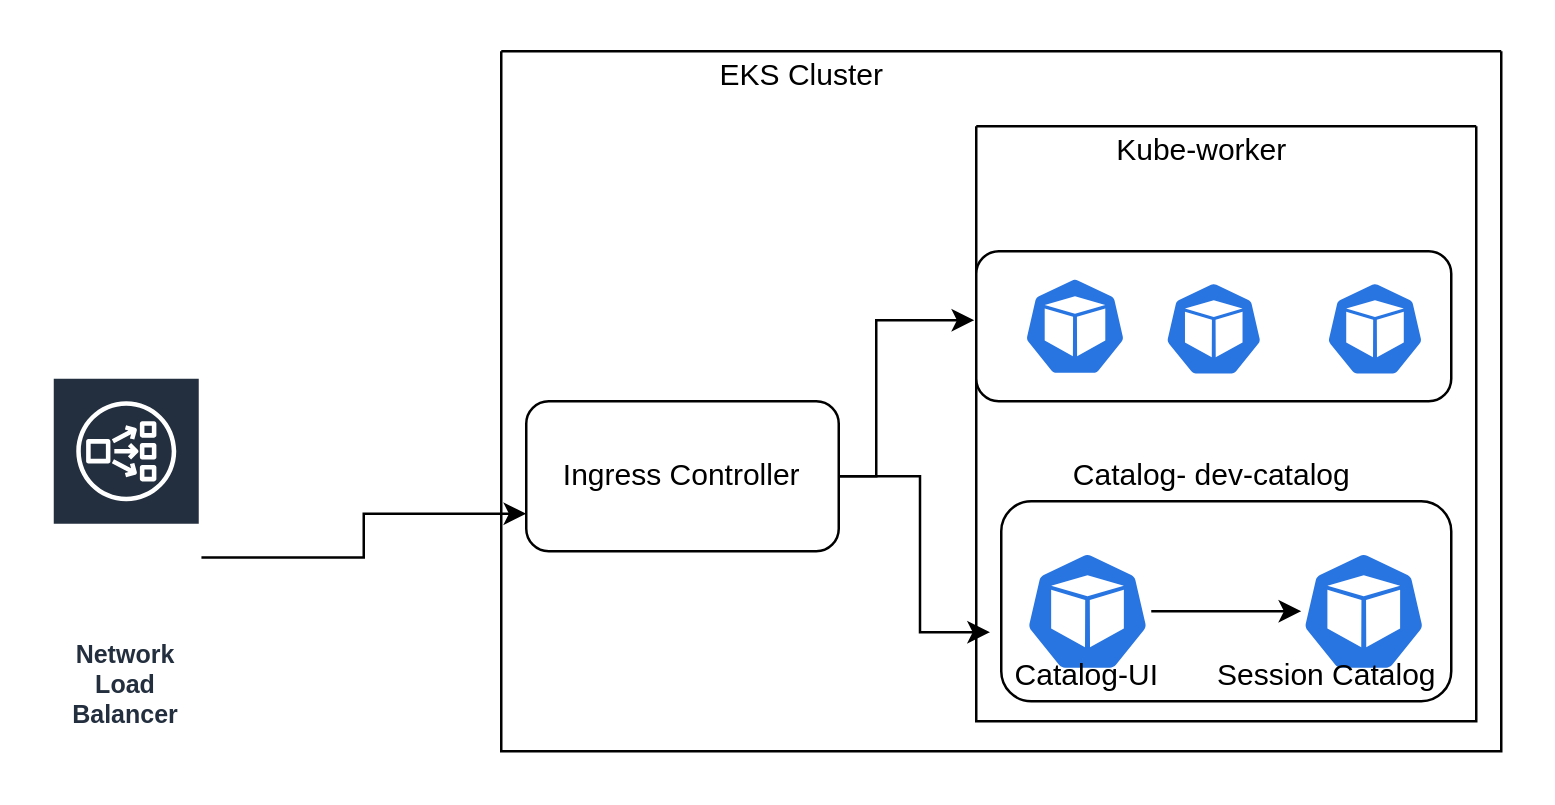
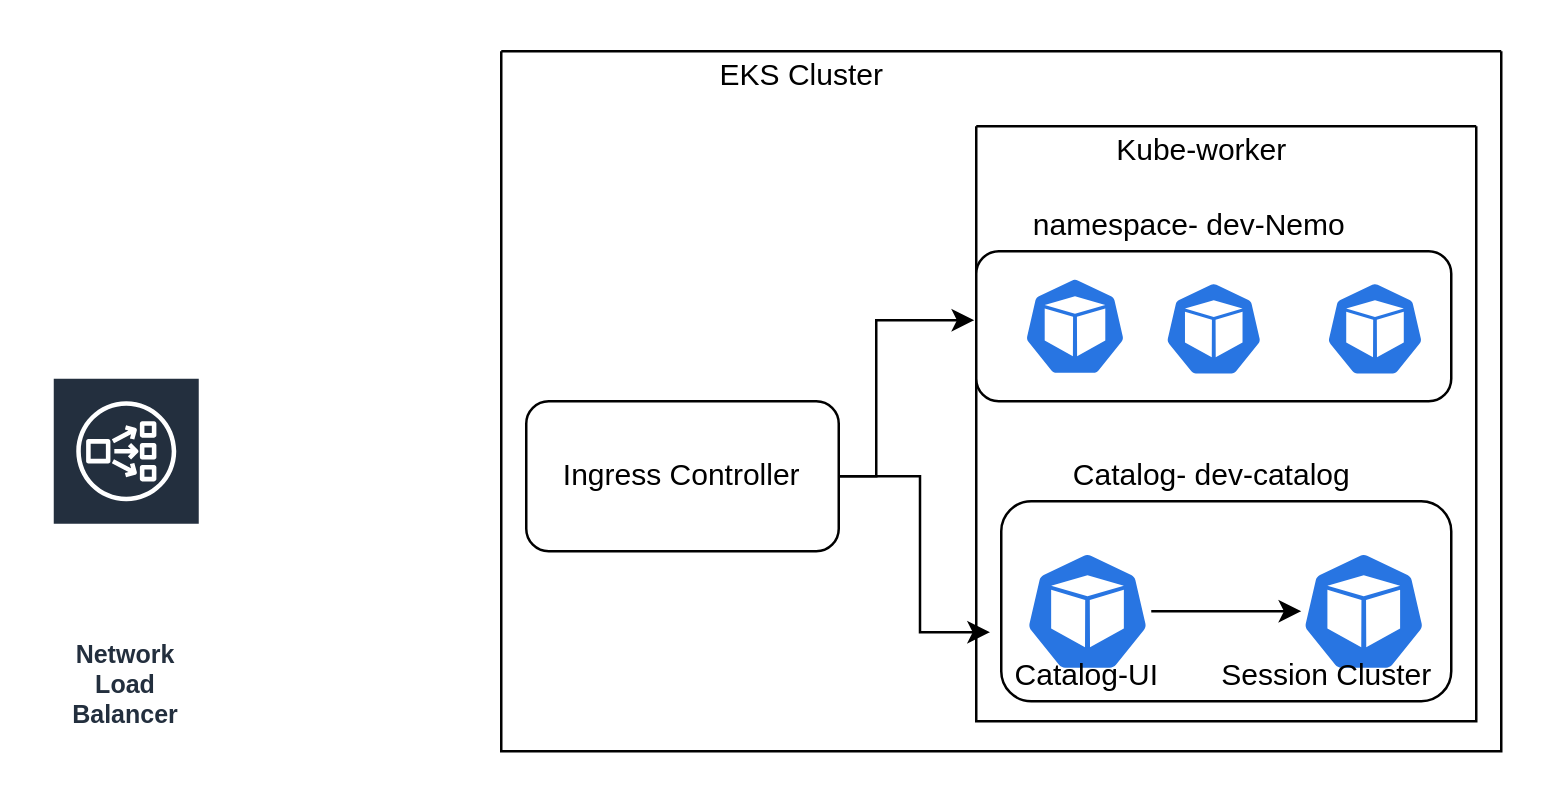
node "namespace- dev-Nemo": added
edge "Network Load Balancer" -> "Ingress Controller": removed
node "Session Catalog": label "Session Catalog" -> "Session Cluster"
